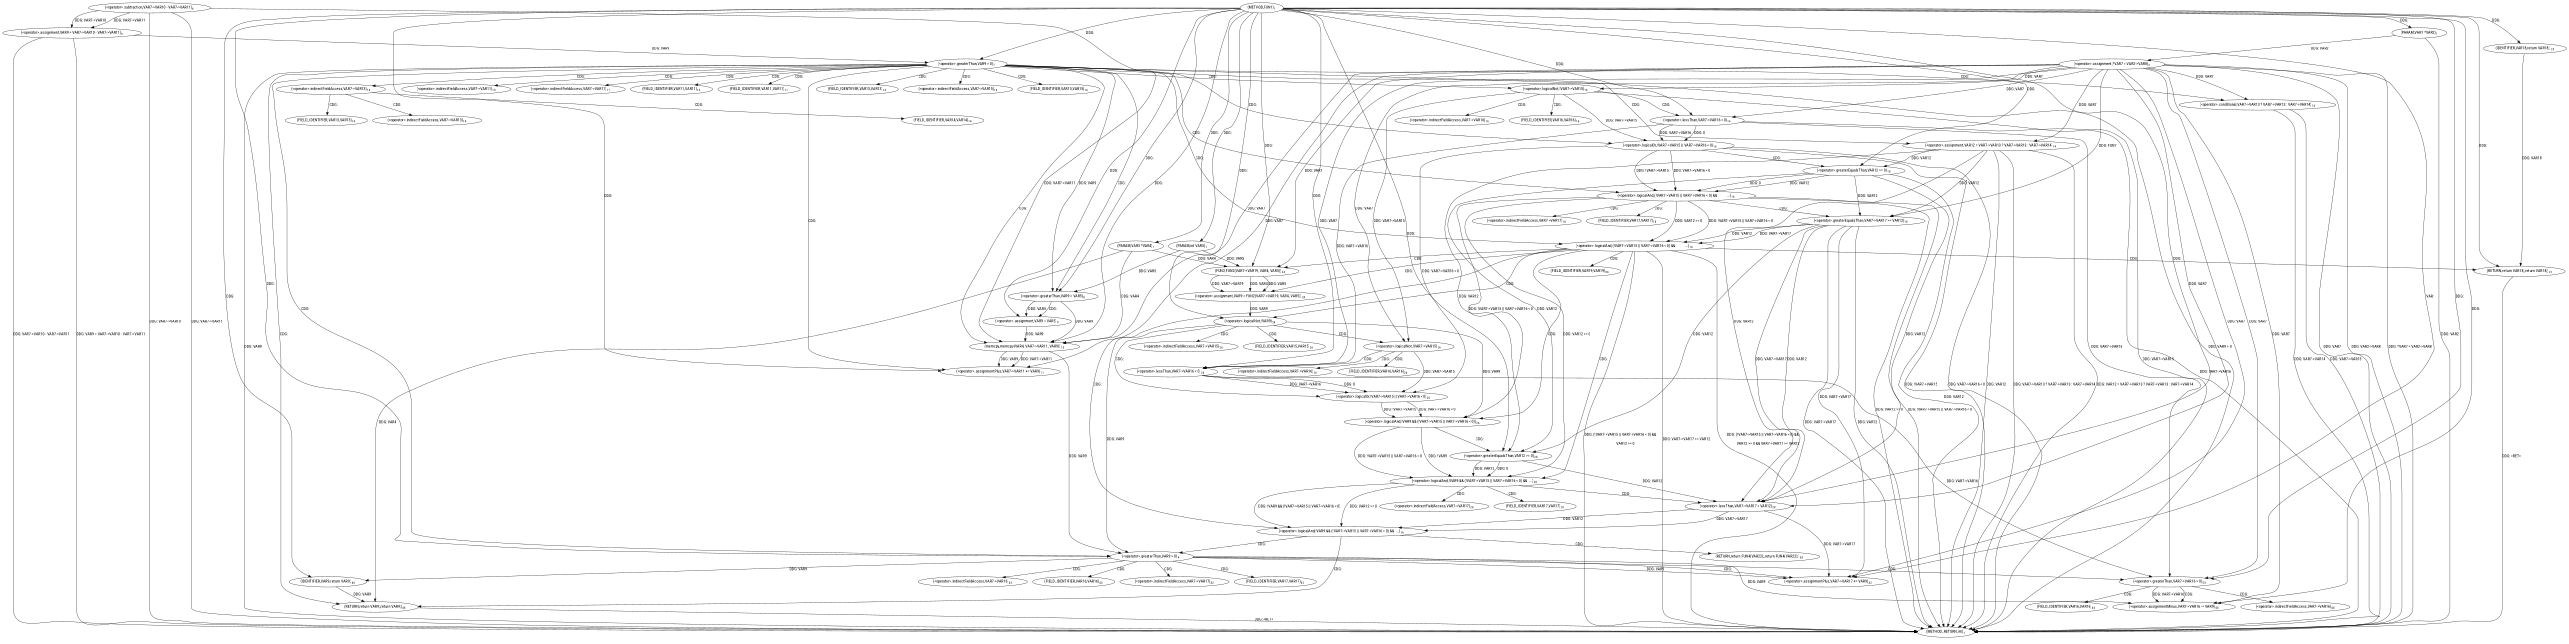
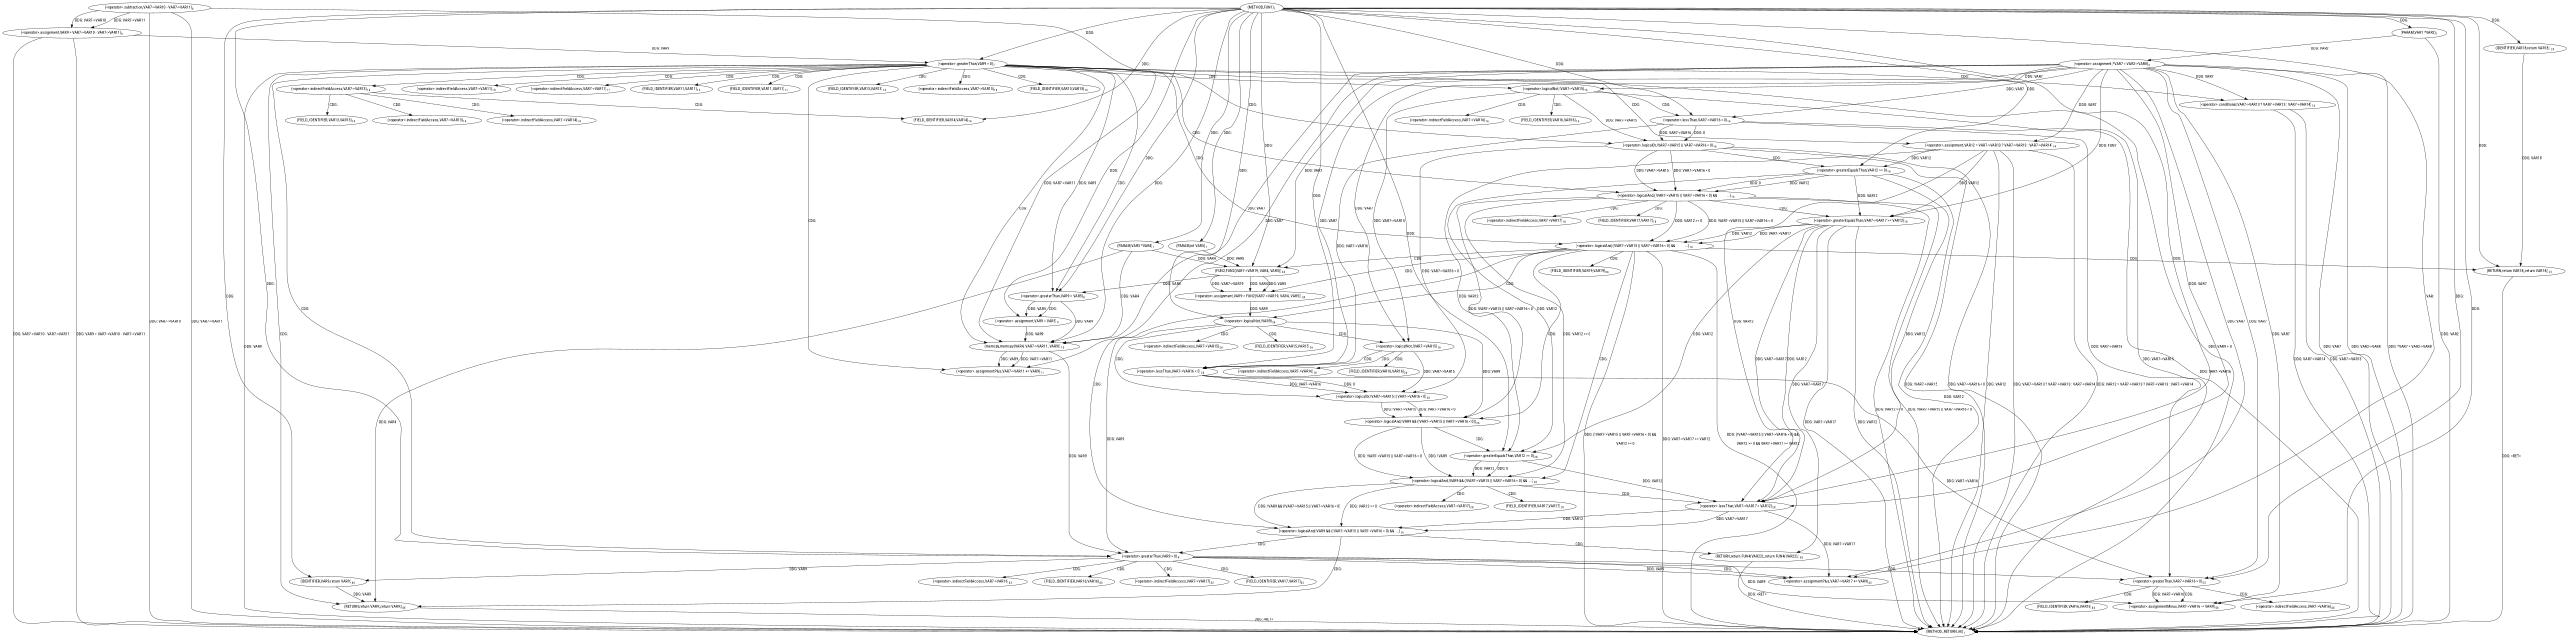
edge "(METHOD,FUN1)" -> "(<operator>.assignmentPlus,VAR7->VAR11 += VAR9)": now "(METHOD,FUN1)" -> "(FIELD_IDENTIFIER,VAR14,VAR14)"
node "(<operator>.indirectFieldAccess,VAR7->VAR14)": added
edge "(PARAM,int VAR5)" -> "(<operator>.greaterThan,VAR9 > VAR5)": now "(FUN2,FUN2(VAR7->VAR19, VAR4, VAR5))" -> "(<operator>.greaterThan,VAR9 > VAR5)"
edge "(<operator>.greaterEqualsThan,VAR7->VAR17 >= VAR12)" -> "(<operator>.assignmentPlus,VAR7->VAR17 += VAR9)": now "(<operator>.greaterEqualsThan,VAR7->VAR17 >= VAR12)" -> "(RETURN,return FUN4(VAR22);,return FUN4(VAR22);)"
edge "(RETURN,return FUN4(VAR22);,return FUN4(VAR22);)" -> "(METHOD_RETURN,int)": added, label "DDG: <RET>"
